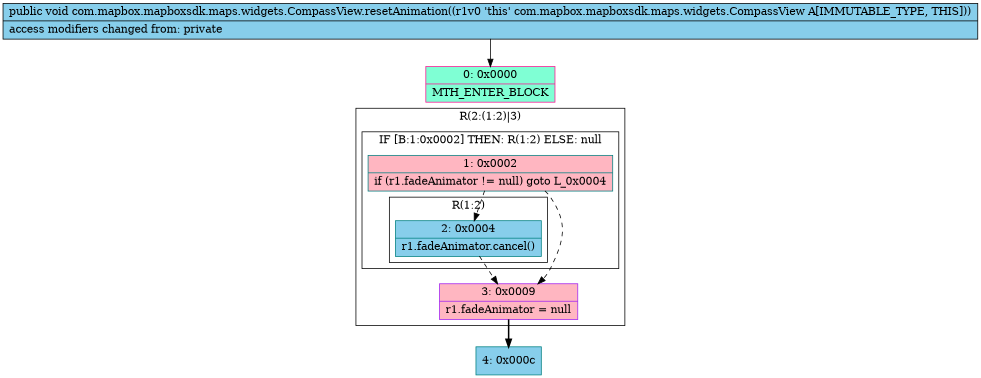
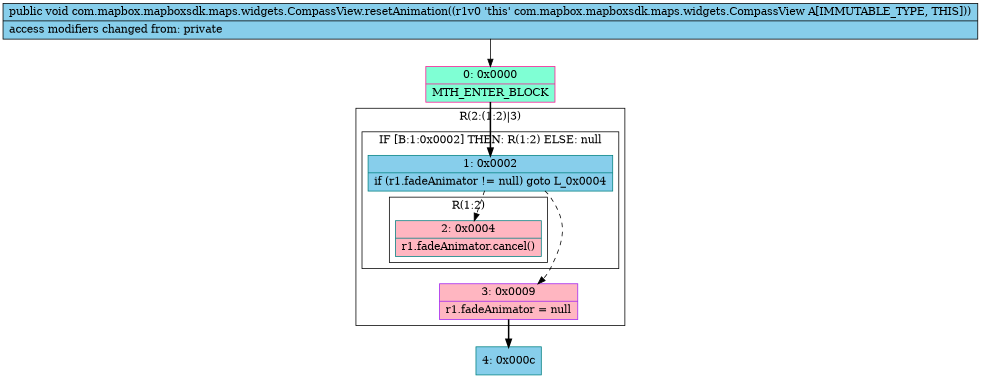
edge "0: 0x0000" -> "1: 0x0002": added
node "1: 0x0002": fillcolor lightpink -> skyblue
node "2: 0x0004": fillcolor skyblue -> lightpink
edge "2: 0x0004" -> "3: 0x0009": removed
